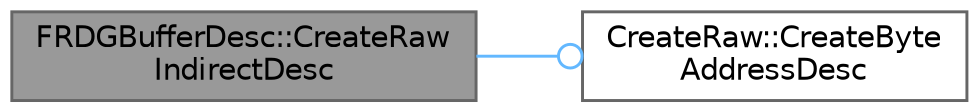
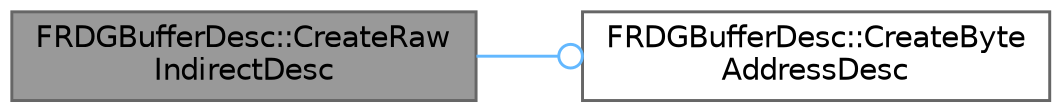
node "CreateRaw::CreateByte AddressDesc": label "CreateRaw::CreateByte AddressDesc" -> "FRDGBufferDesc::CreateByte AddressDesc"
